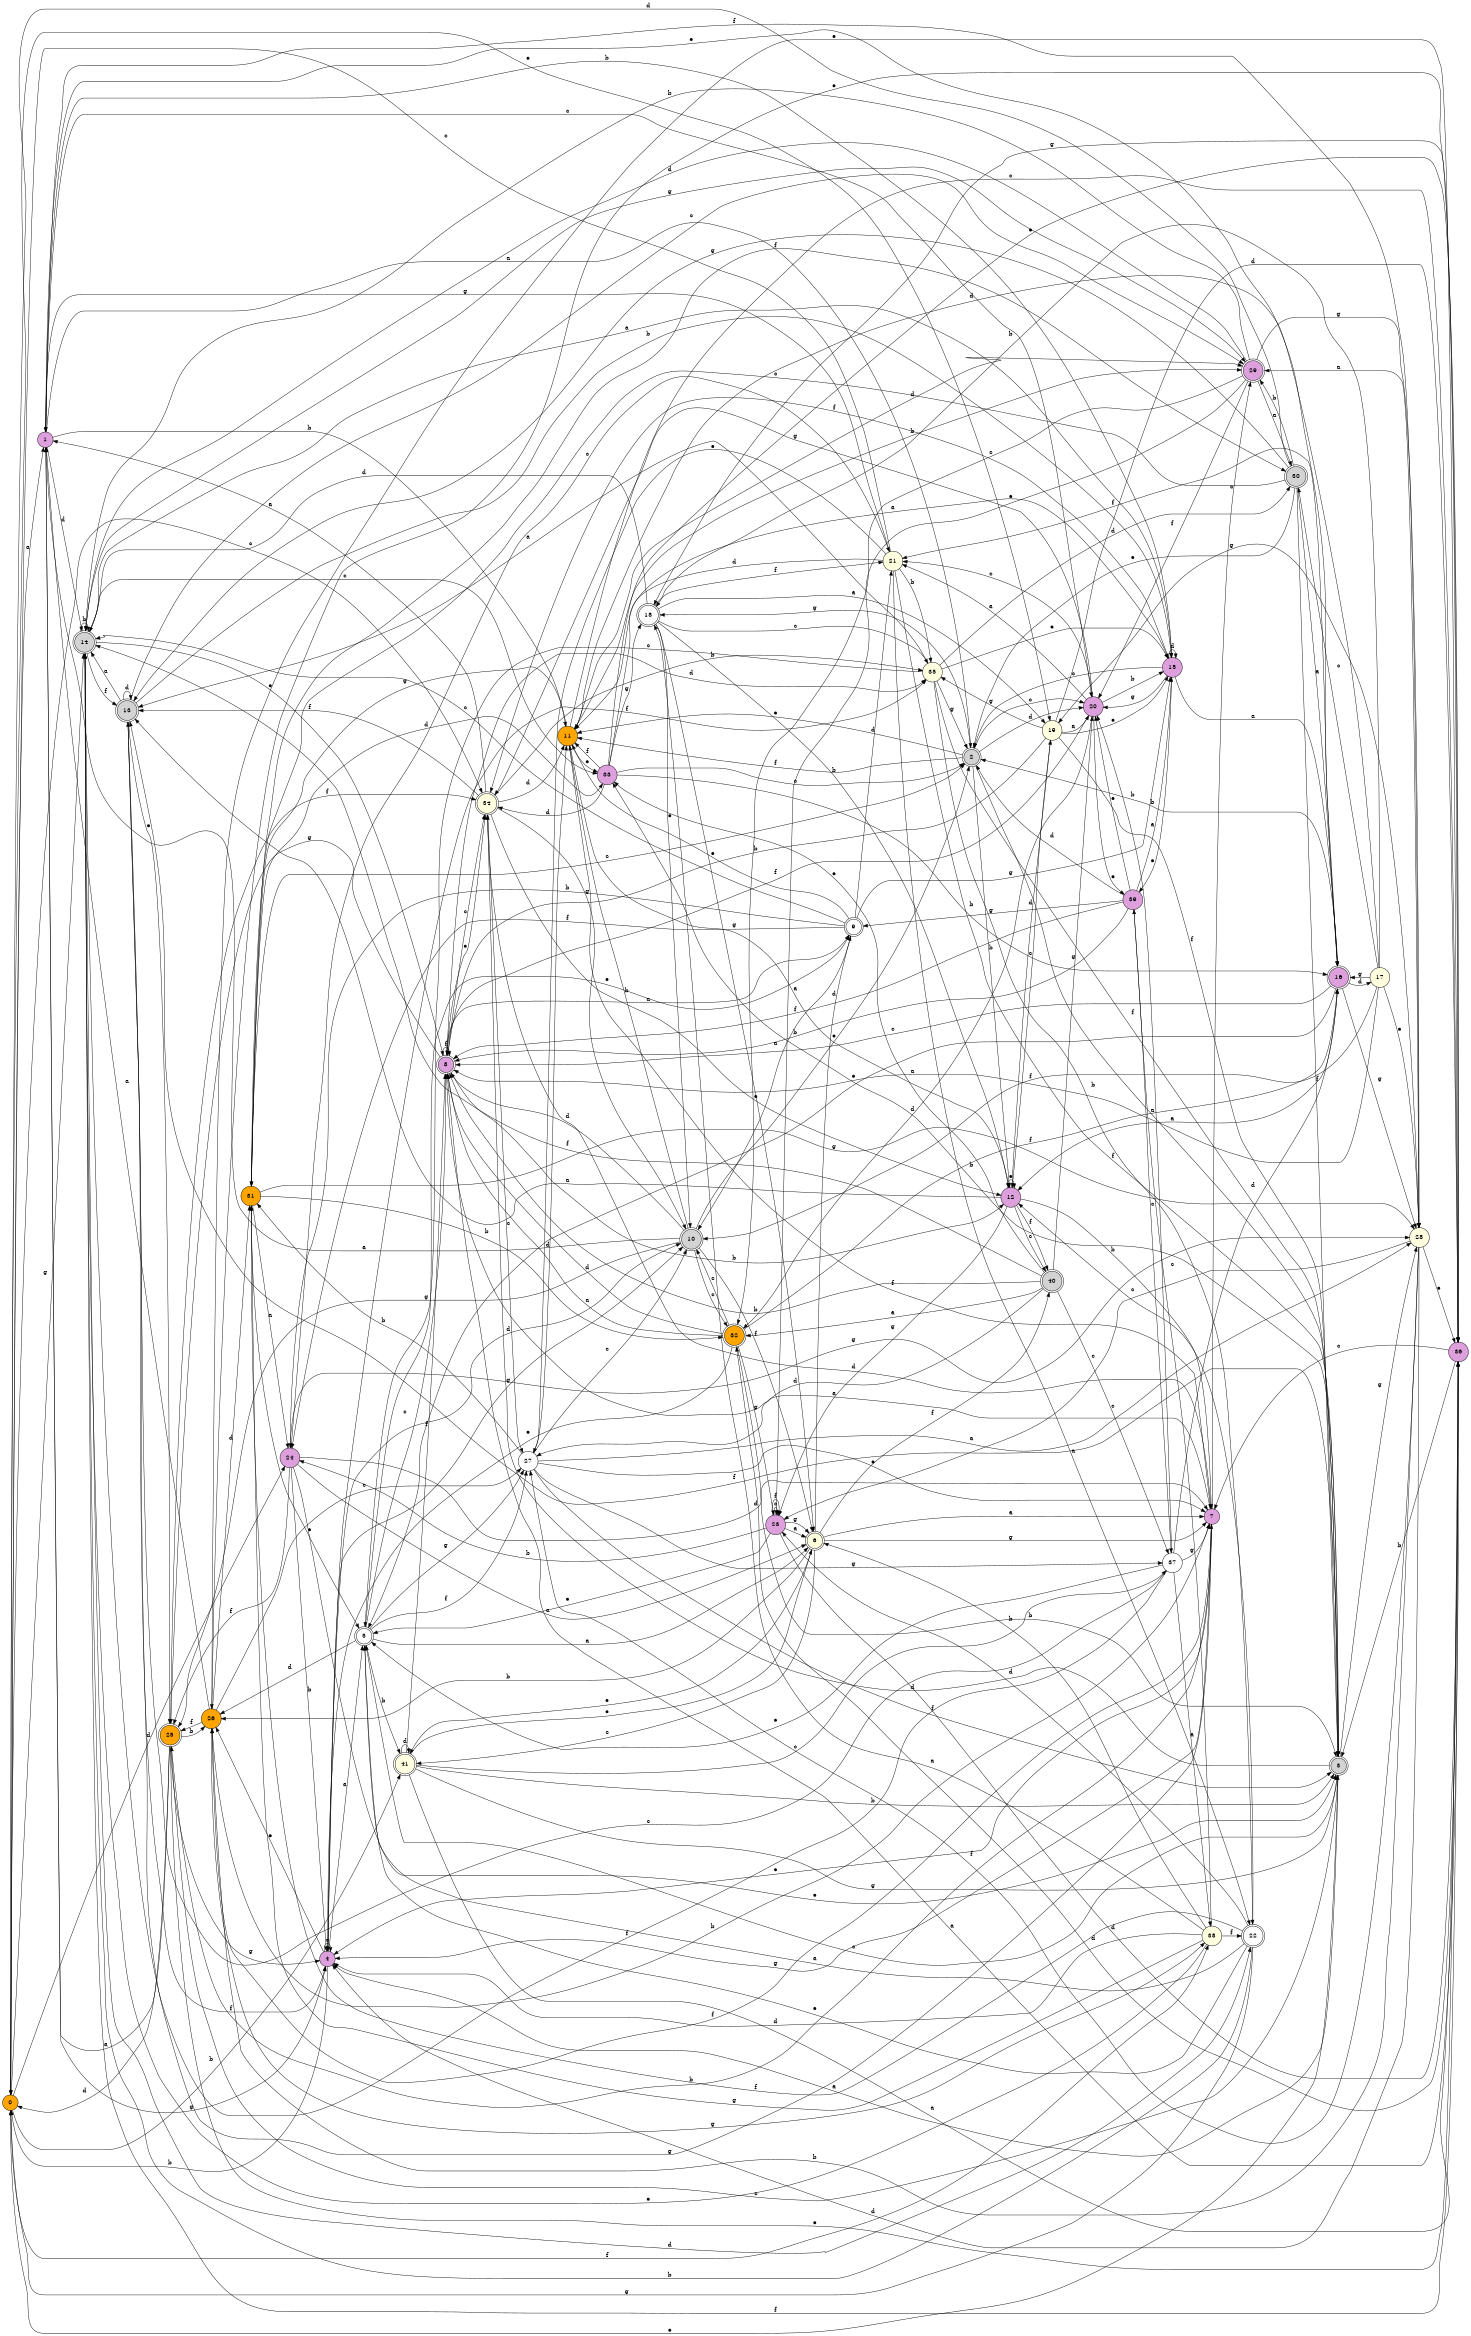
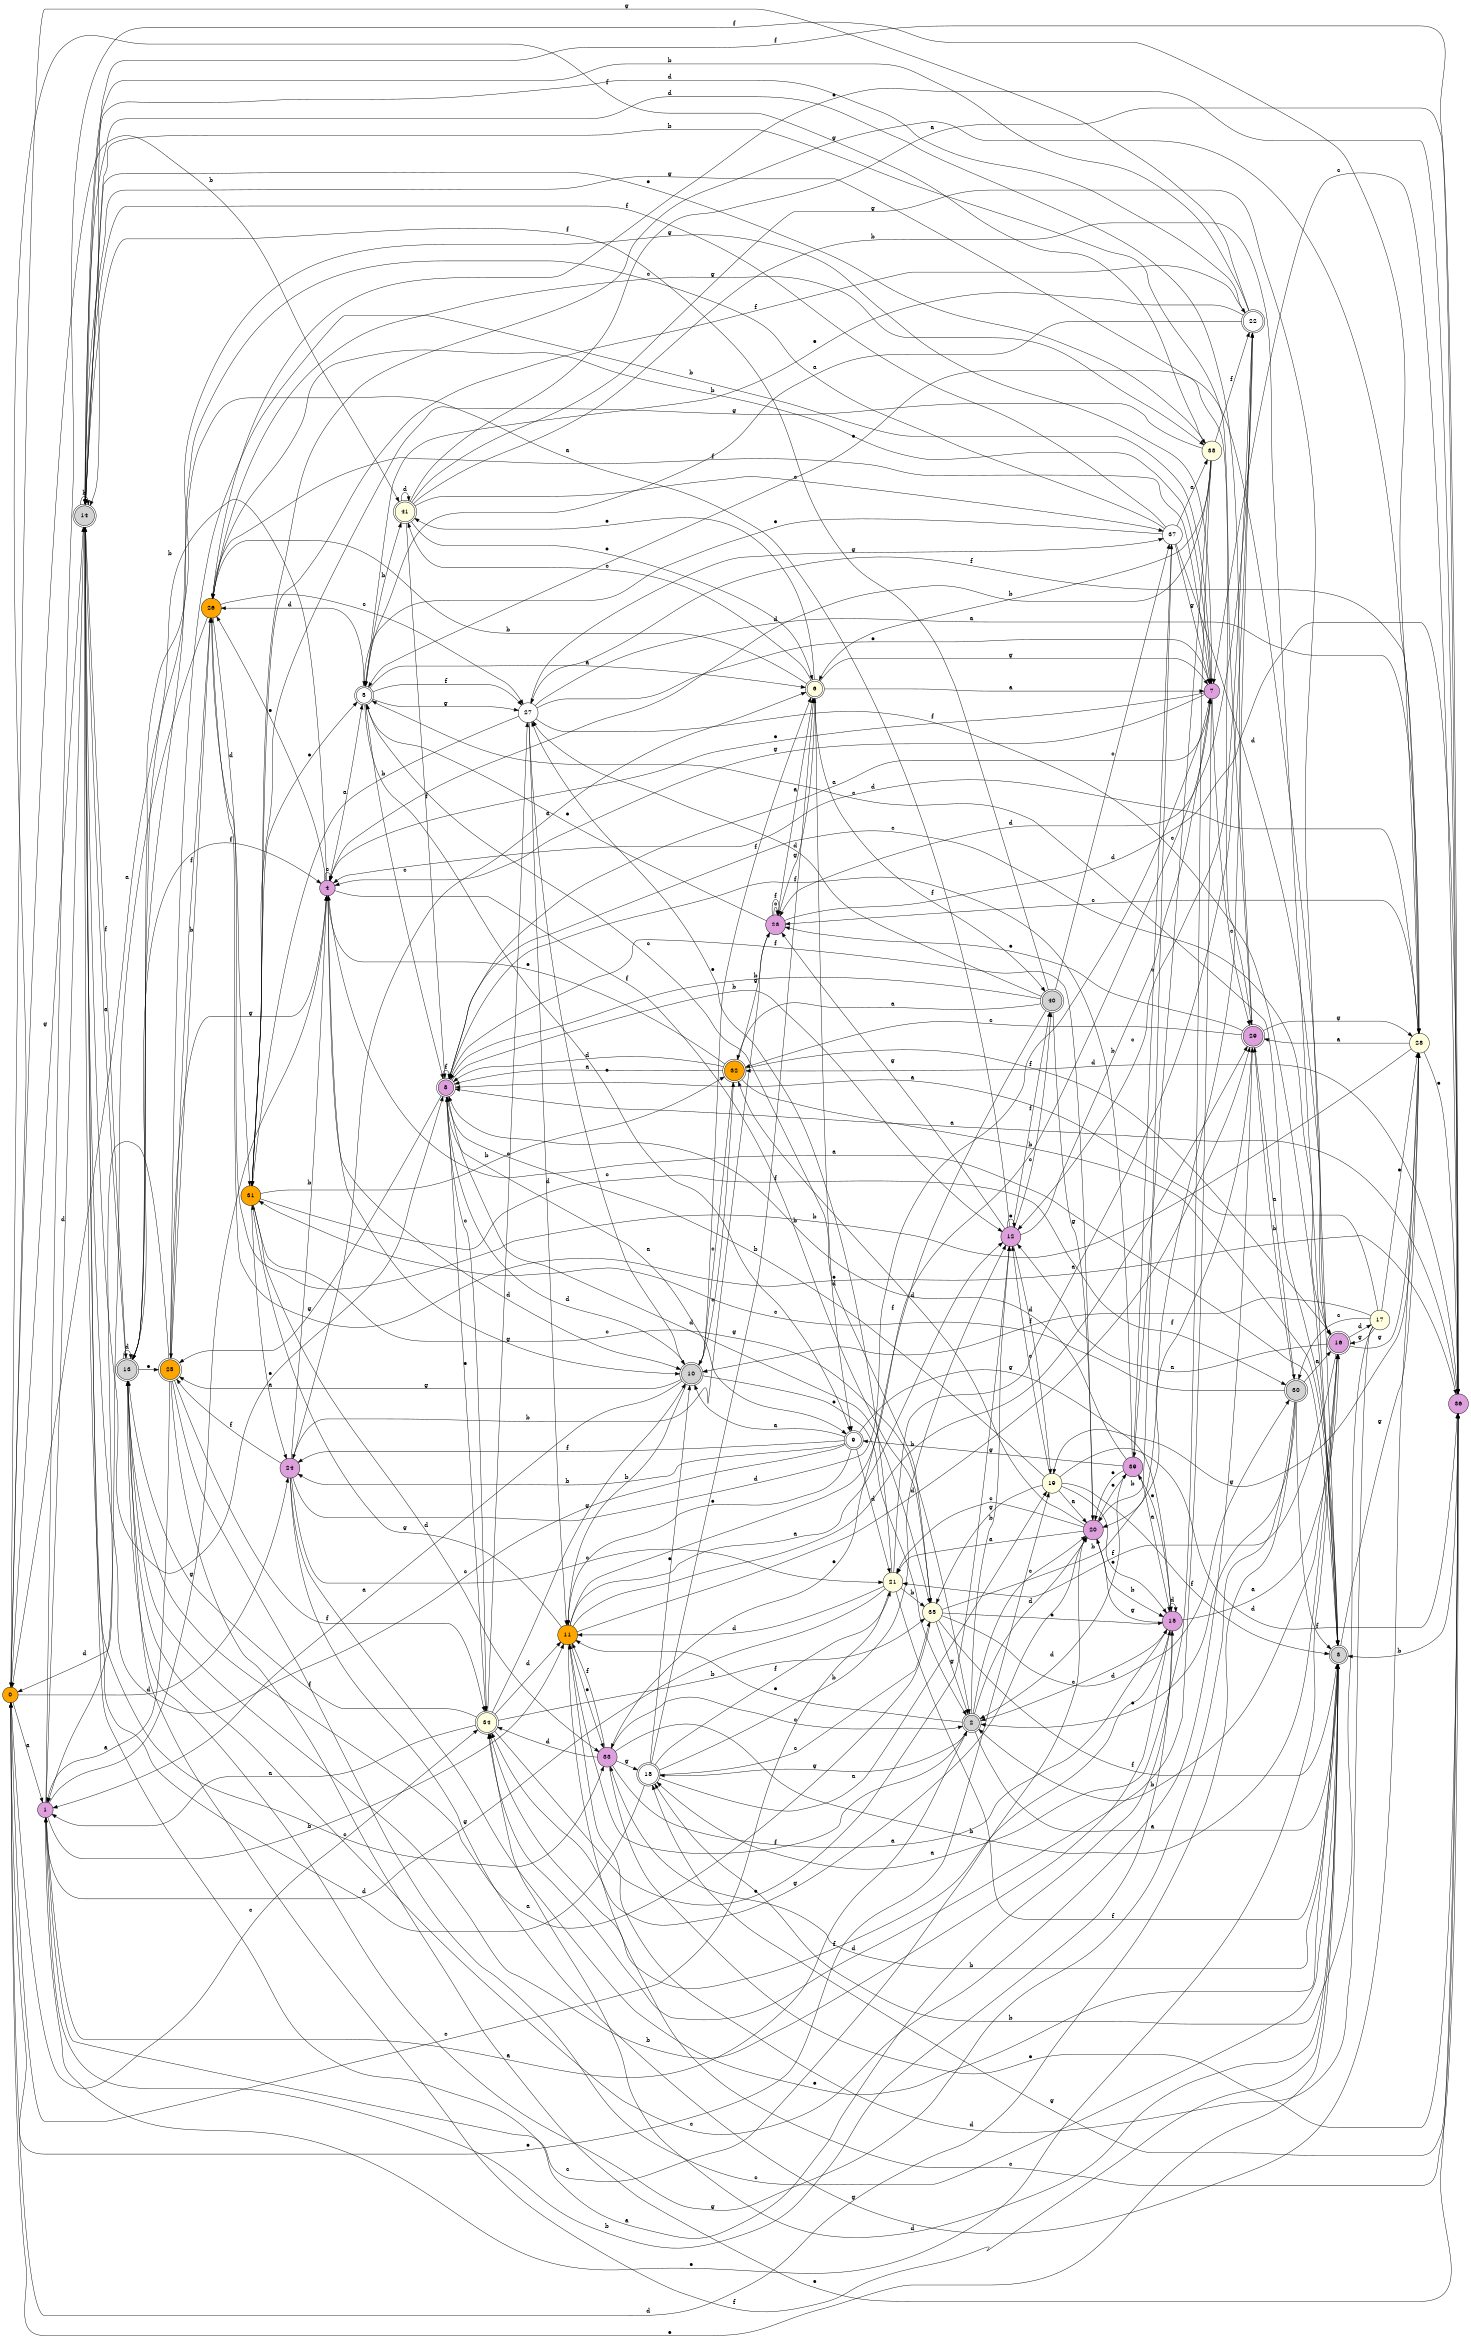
edge "7" -> "25": reversed
